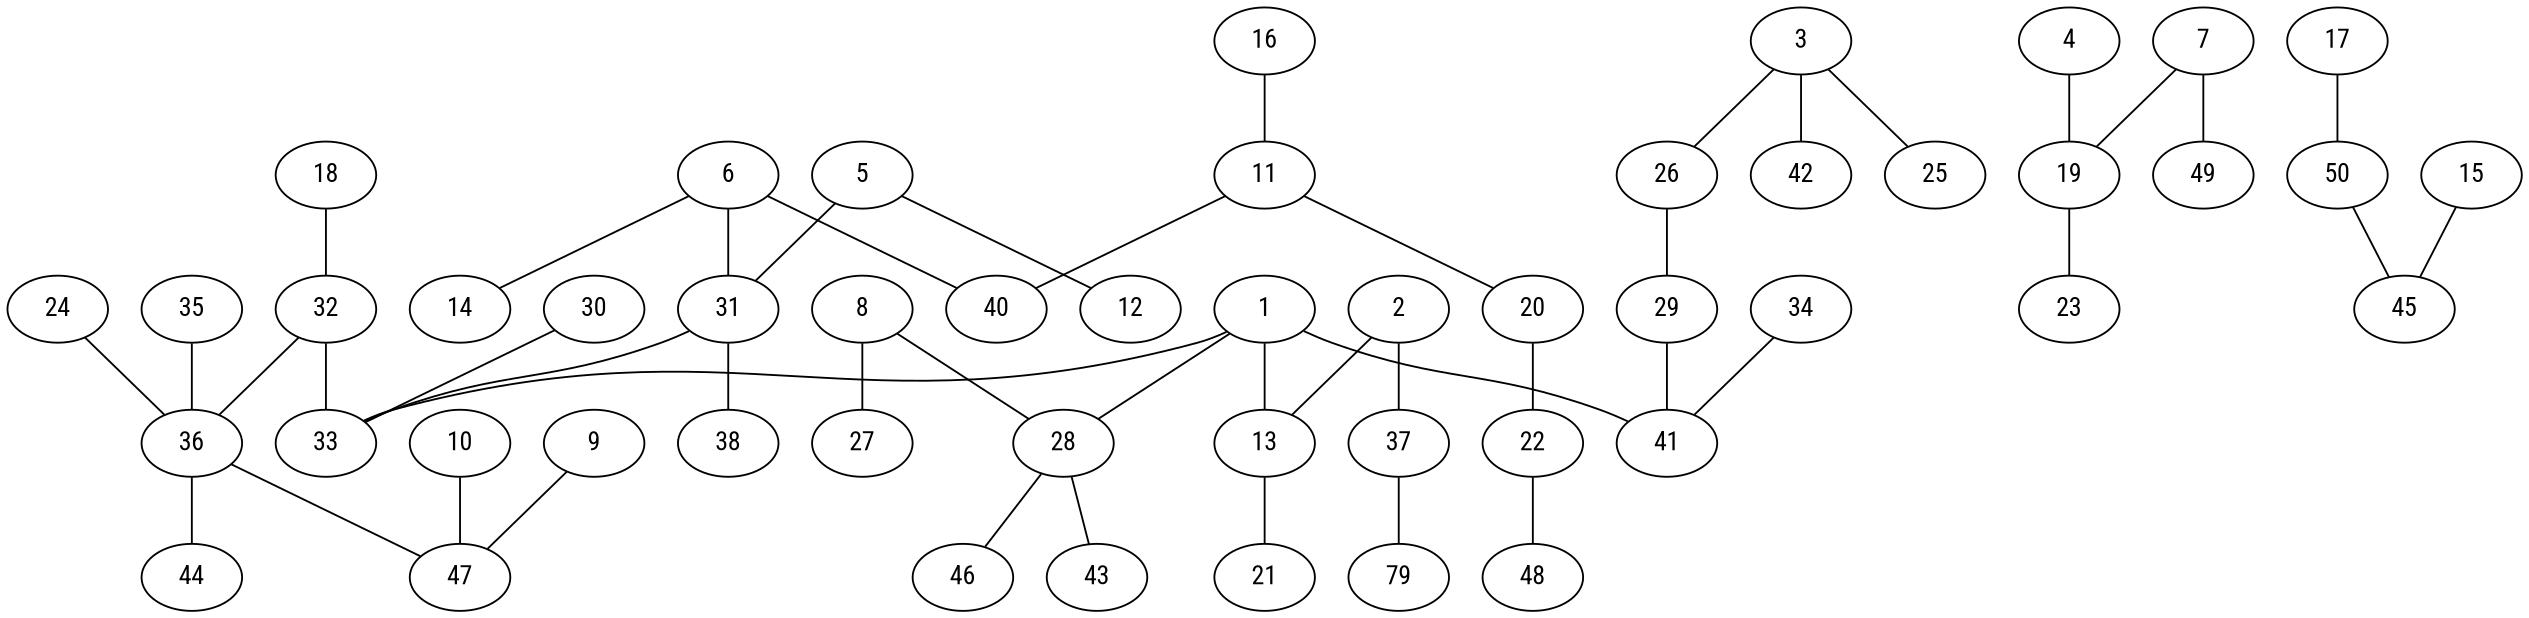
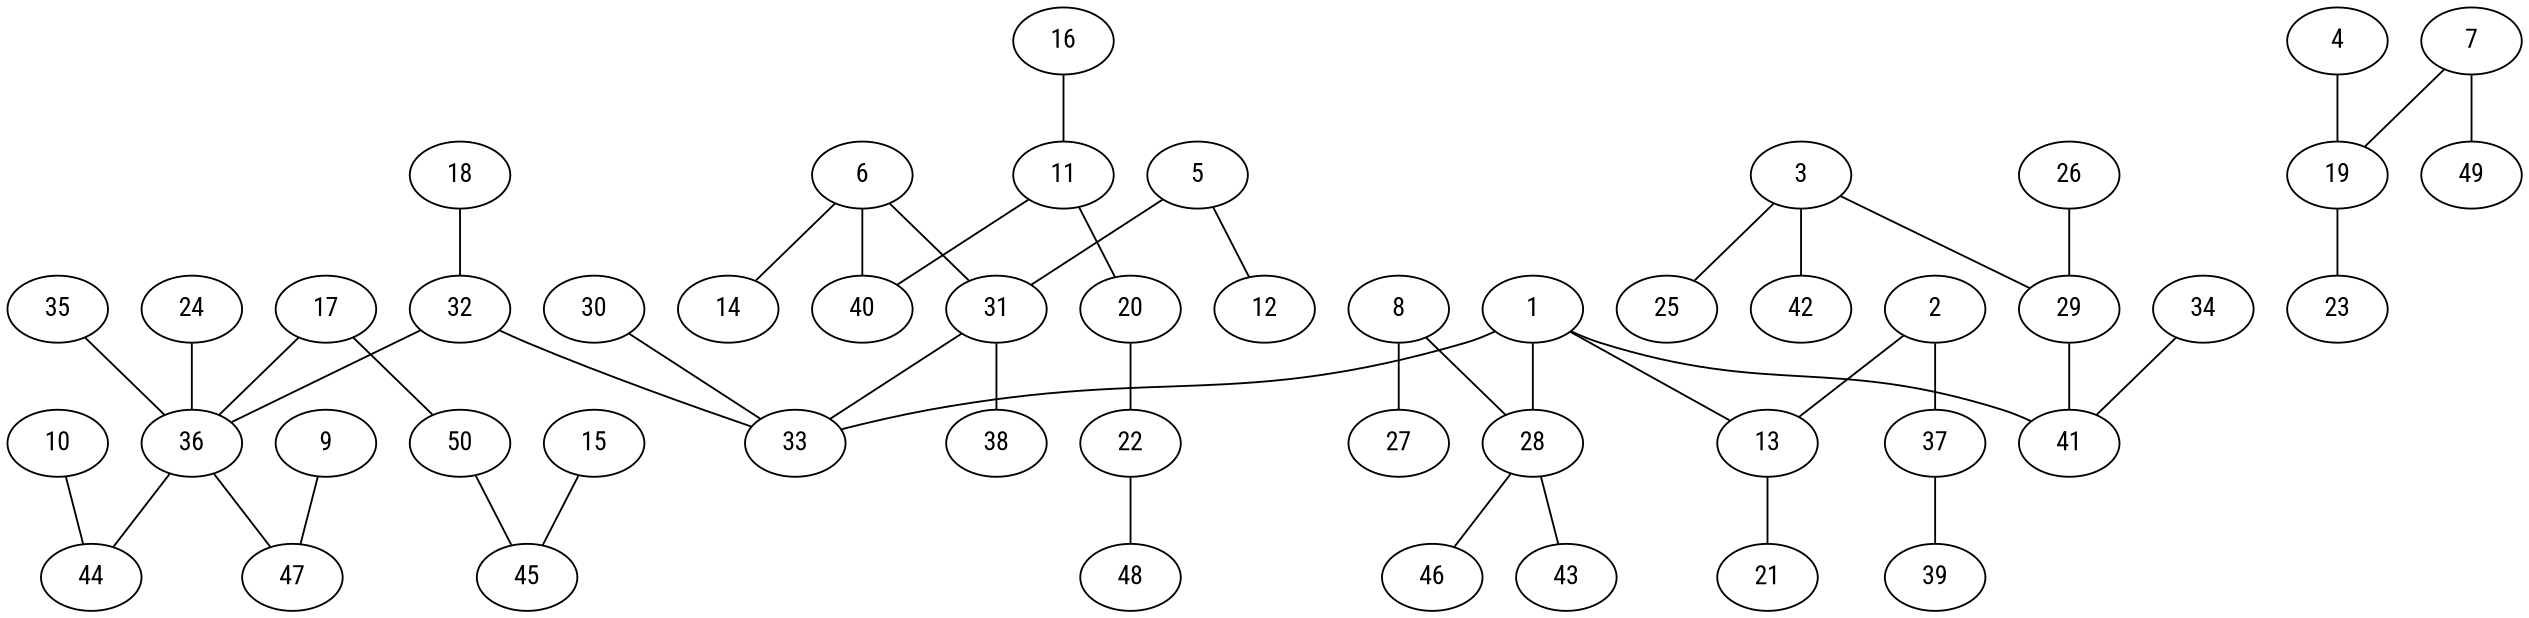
edge "3" -- "26": now "3" -- "29"
edge "17" -- "36": added
edge "10" -- "47": now "10" -- "44"
node "79": label "79" -> "39"
